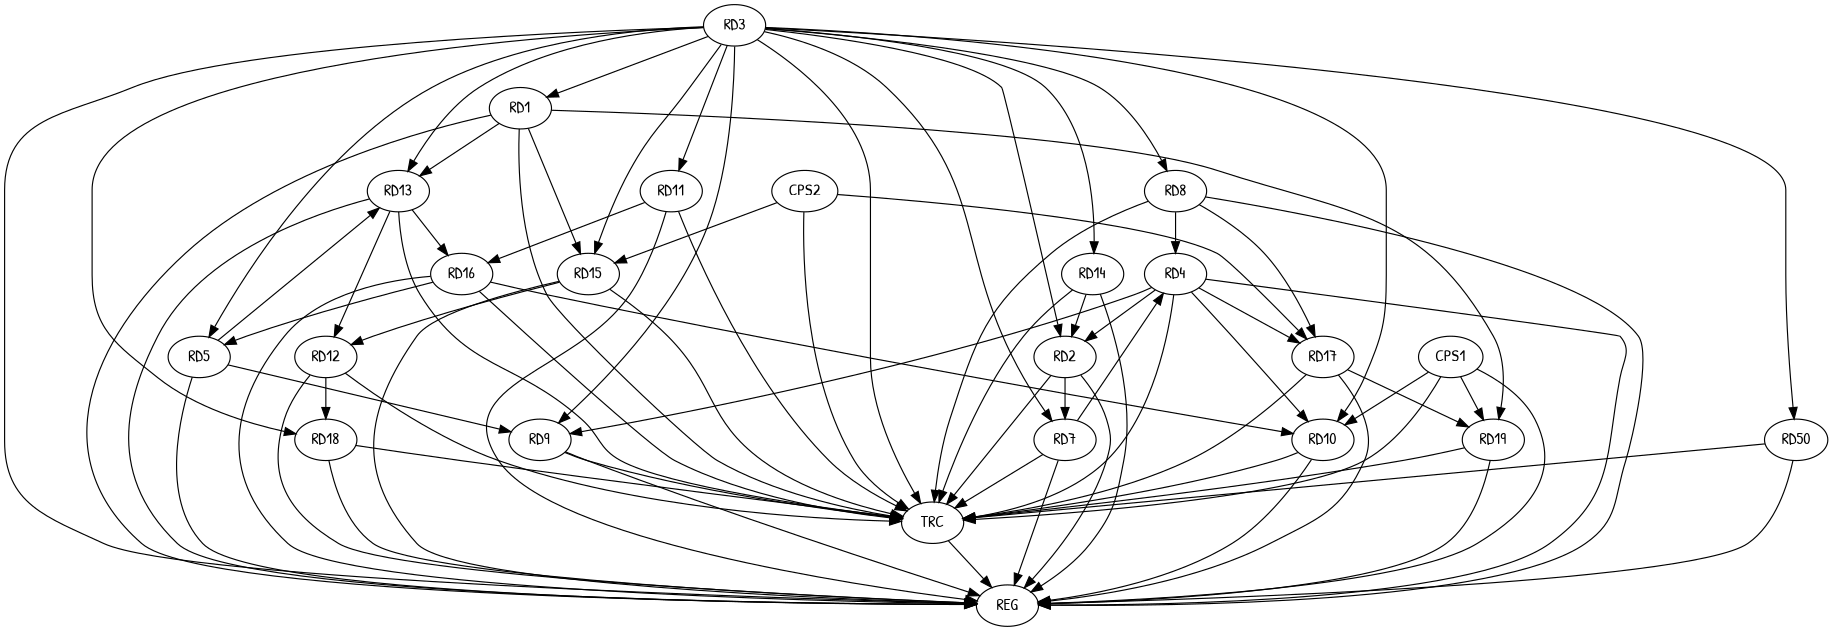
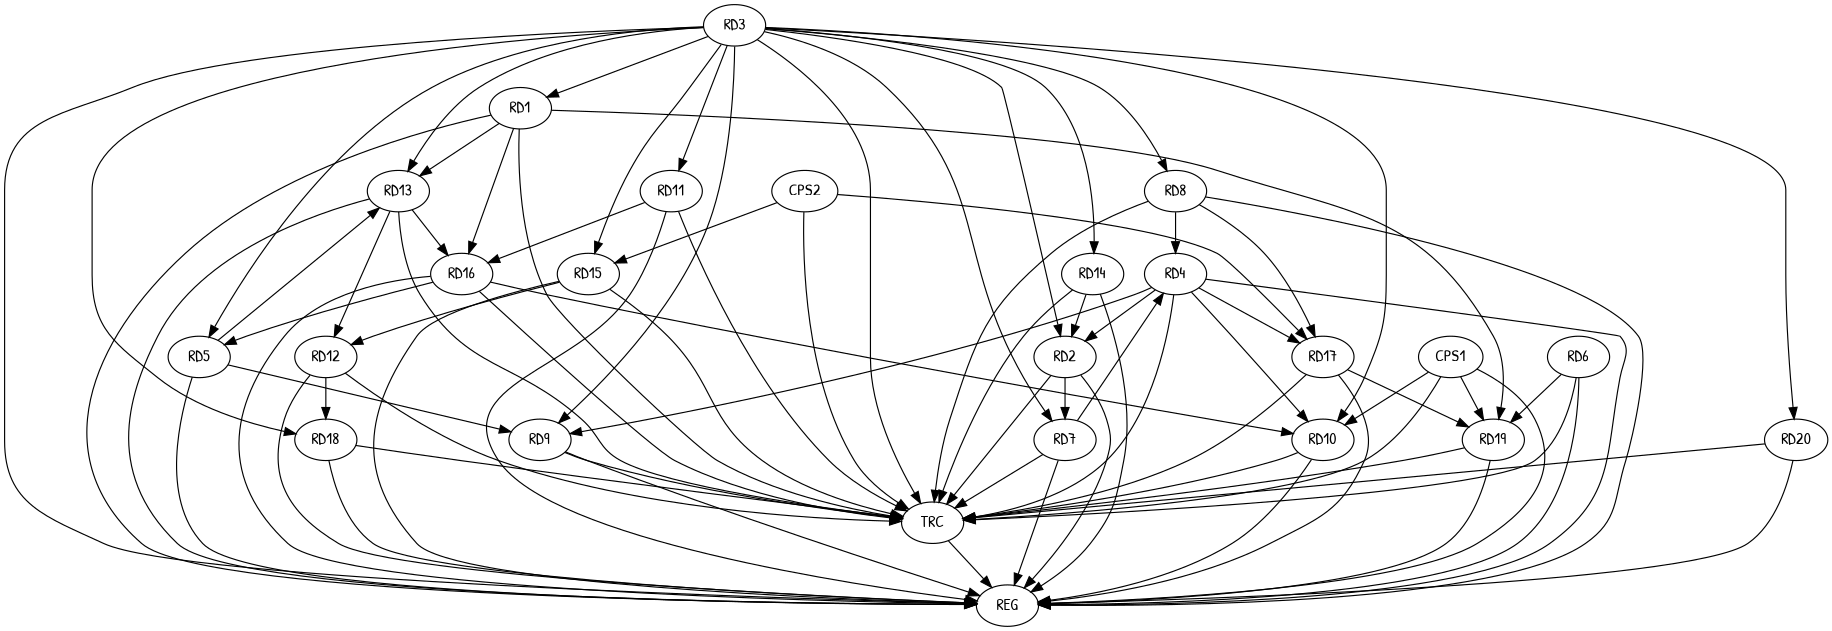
edge "RD1" -> "RD15": now "RD1" -> "RD16"
node "RD6": added
node "RD50": label "RD50" -> "RD20"
